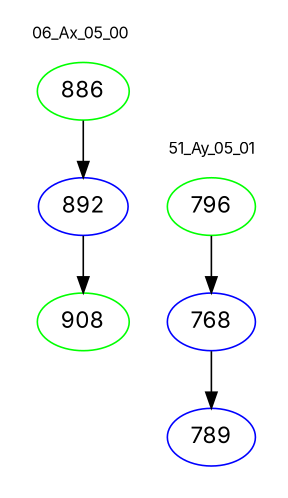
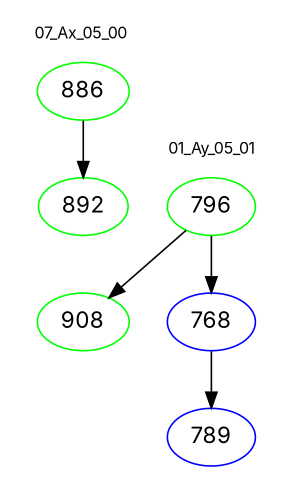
cluster "06_Ax_05_00": label "06_Ax_05_00" -> "07_Ax_05_00"
cluster "51_Ay_05_01": label "51_Ay_05_01" -> "01_Ay_05_01"
node "892": color blue -> green
edge "892" -> "908": now "796" -> "908"
